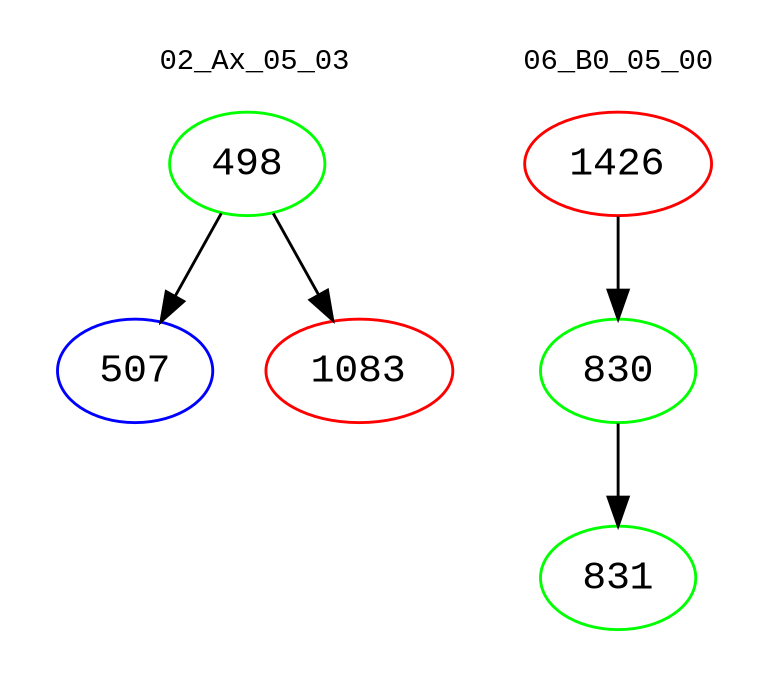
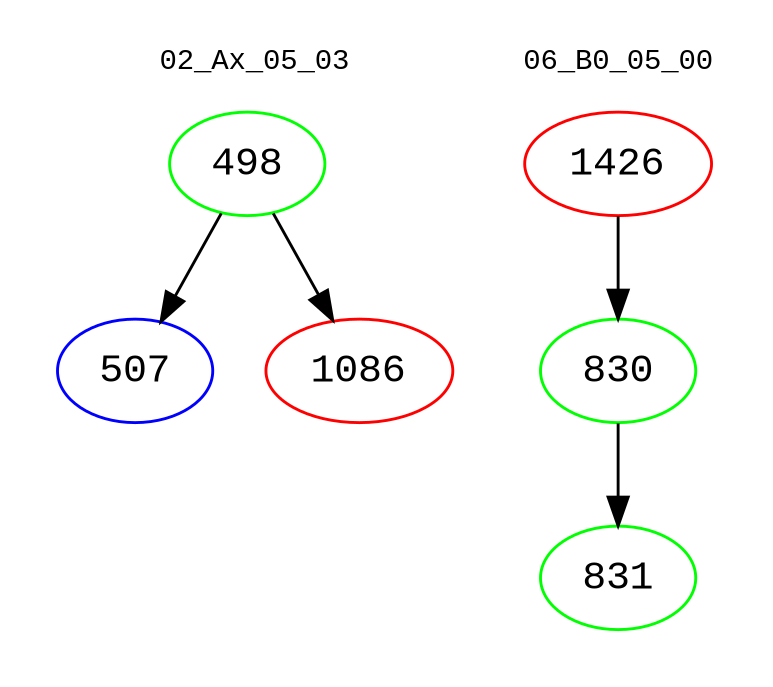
node "1083": label "1083" -> "1086"
